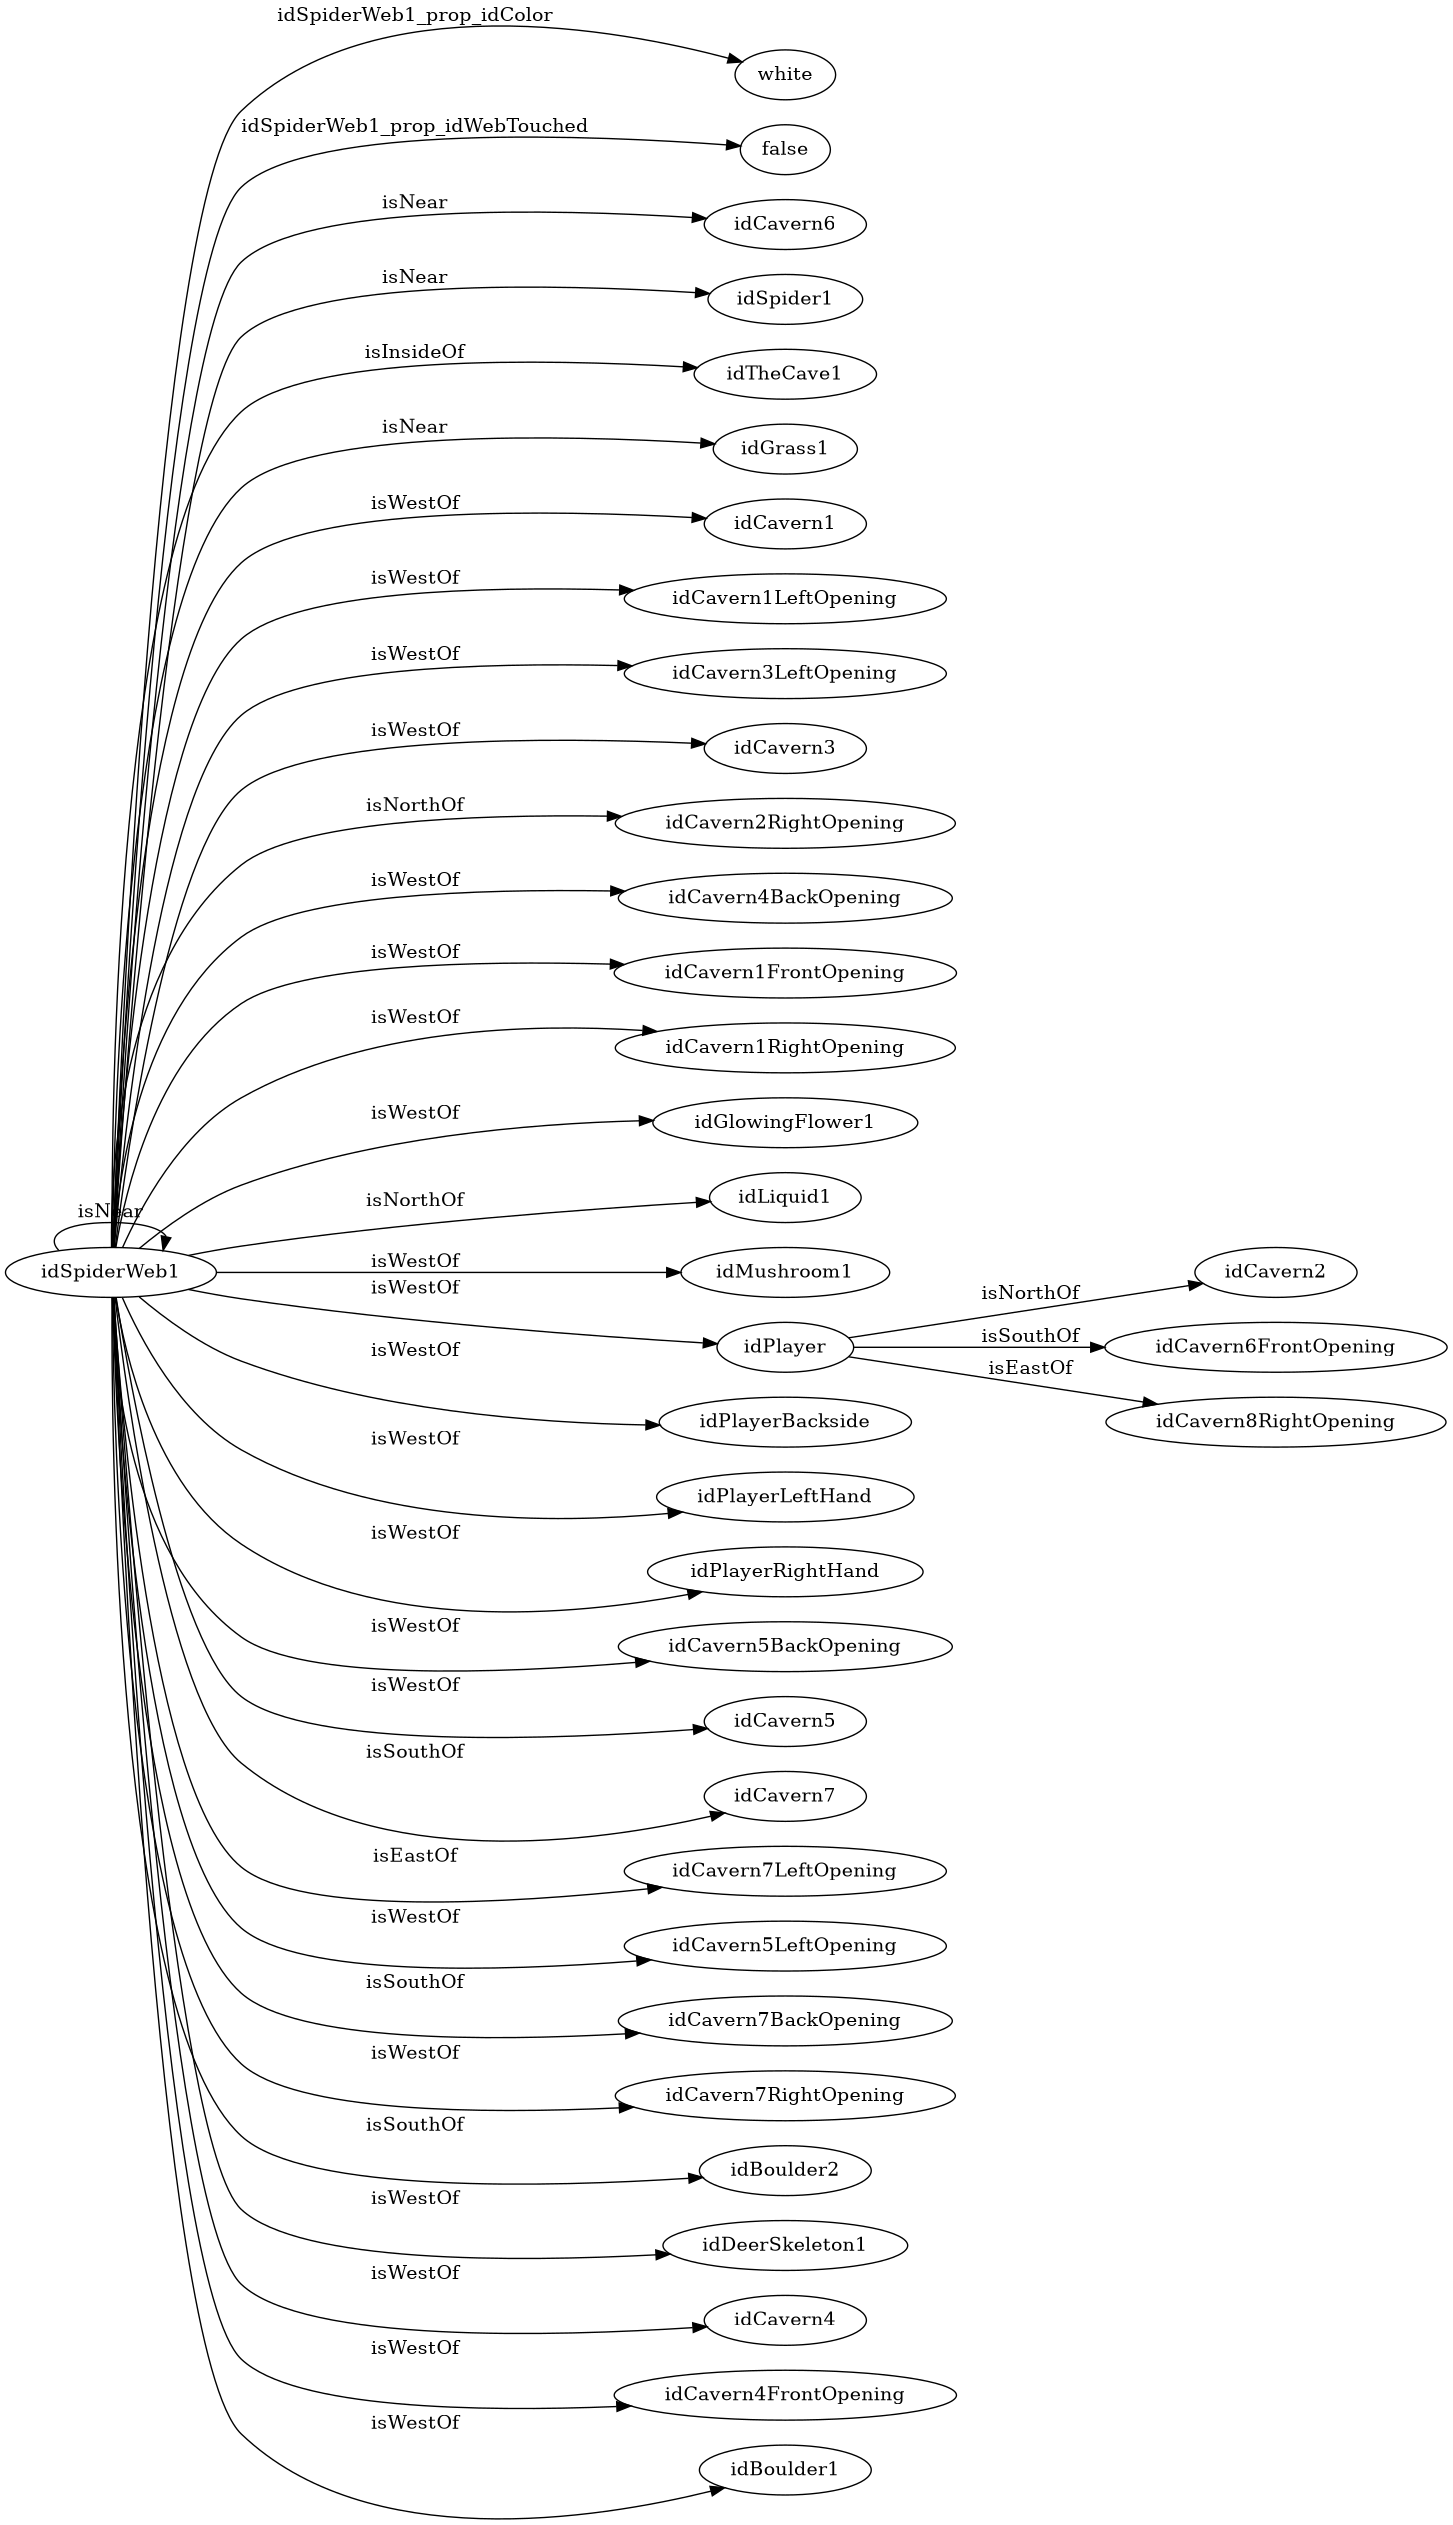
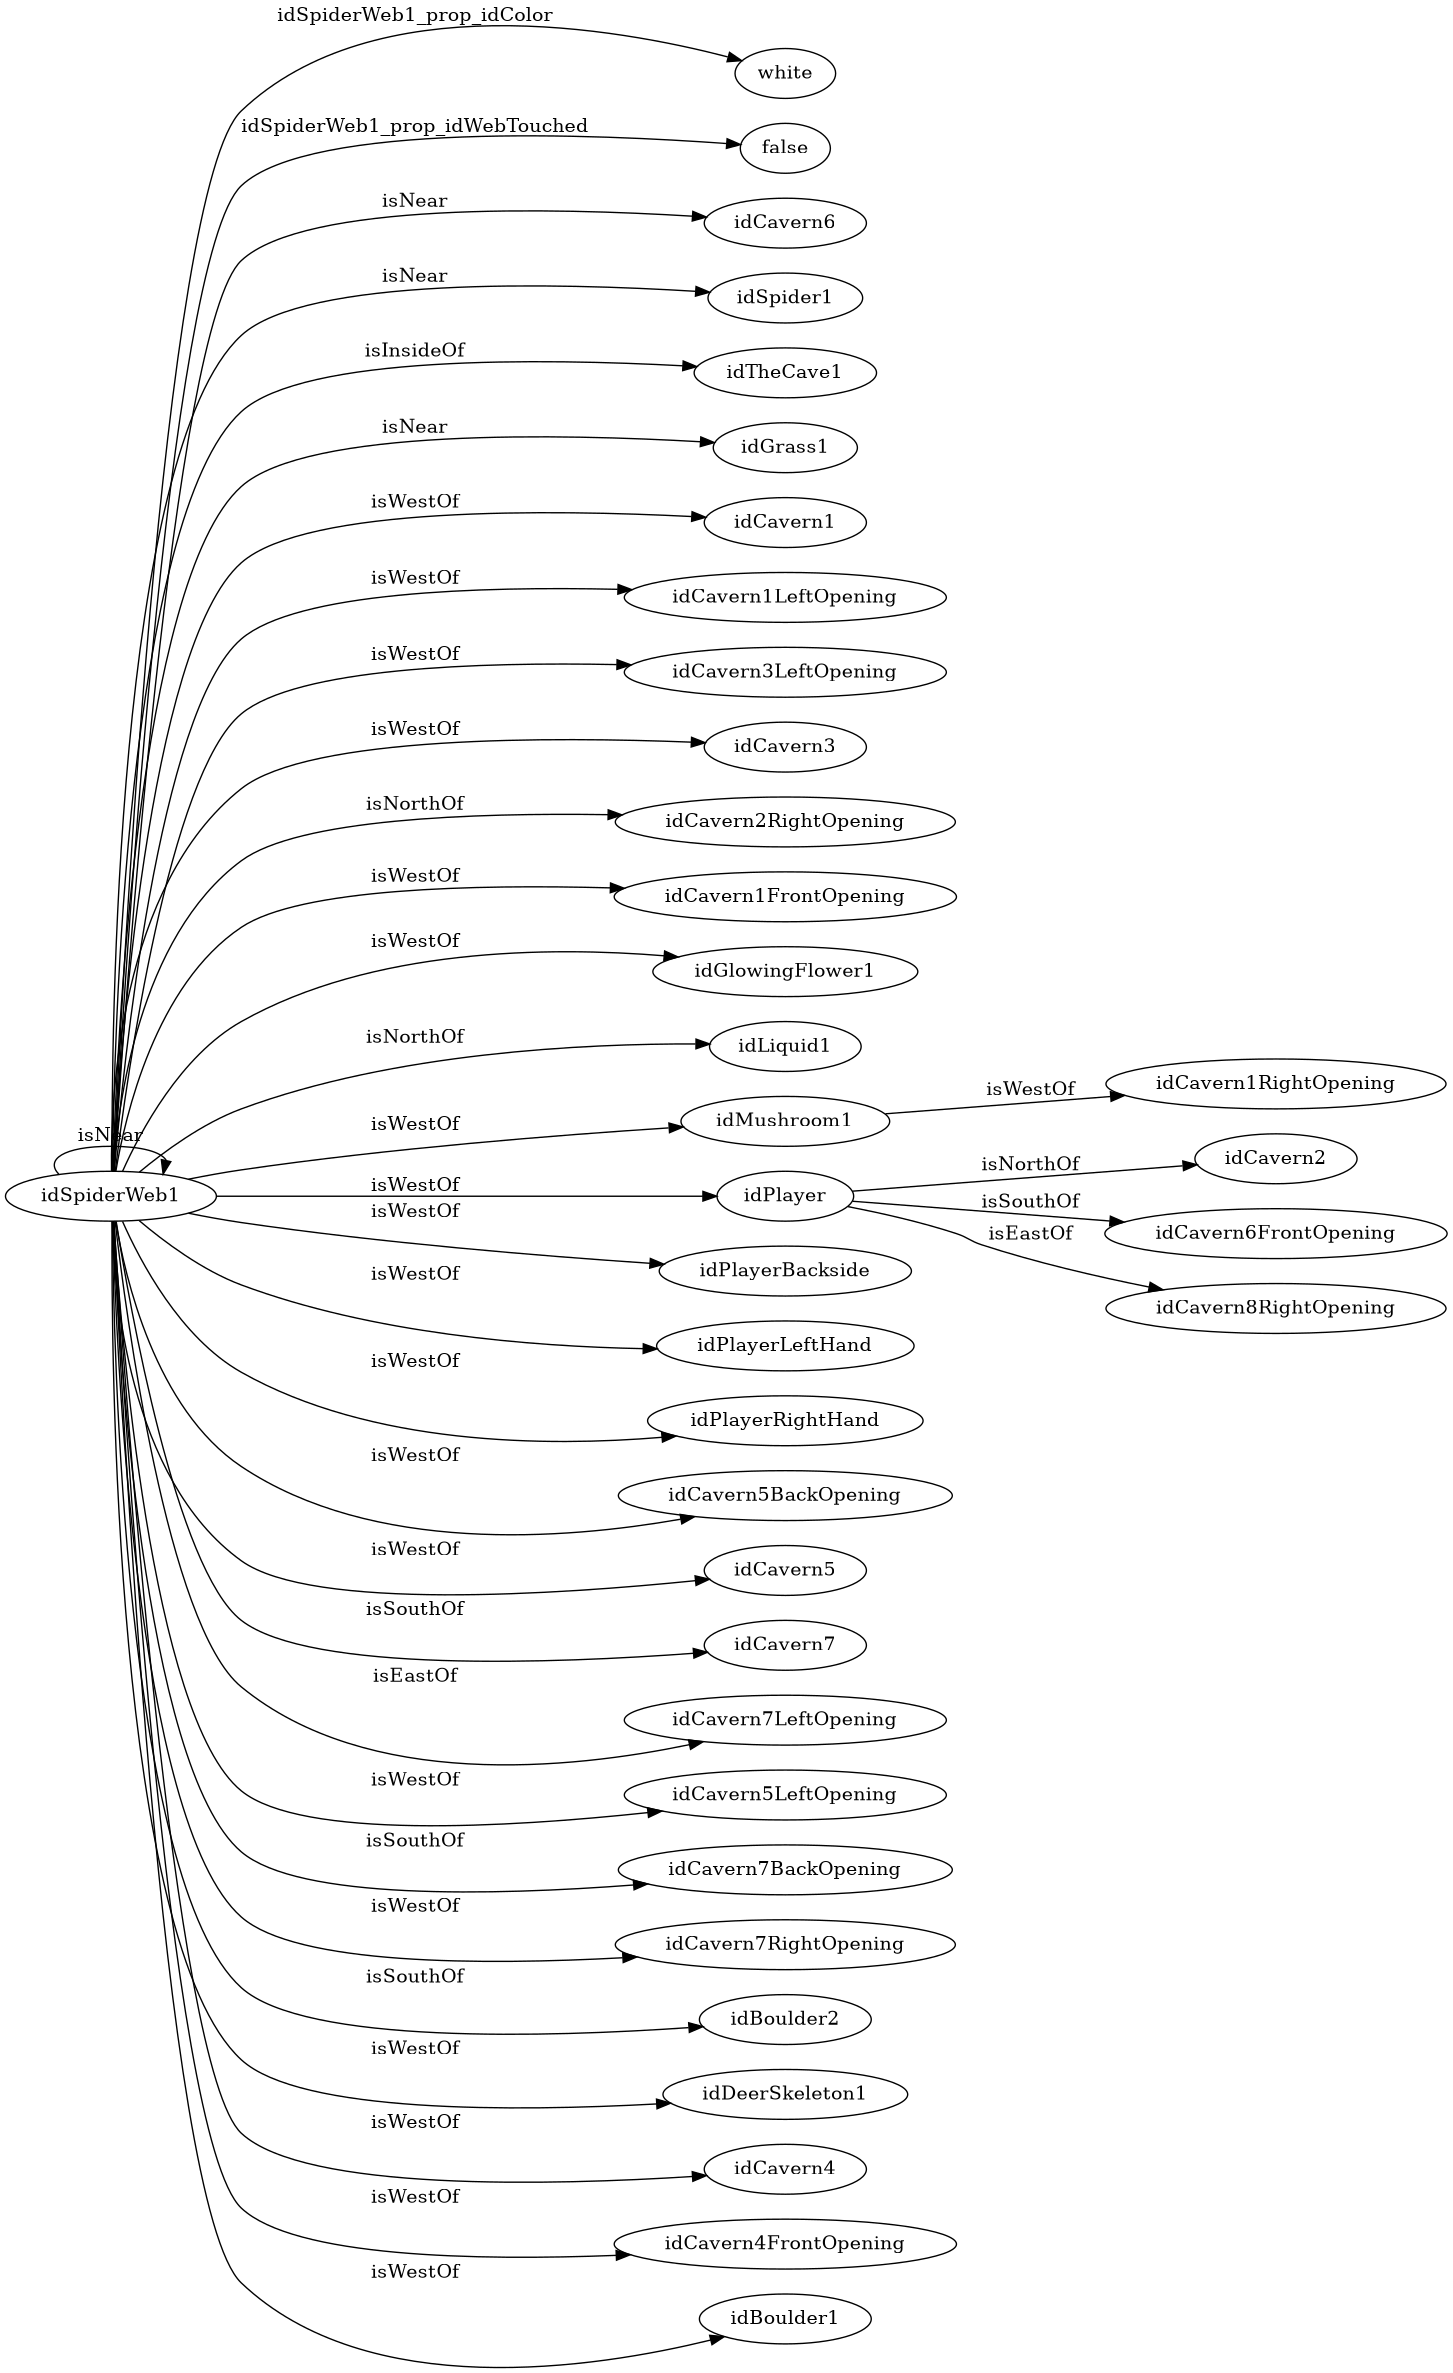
node "idCavern4BackOpening": removed
edge "idSpiderWeb1" -> "idCavern1RightOpening": now "idMushroom1" -> "idCavern1RightOpening"
